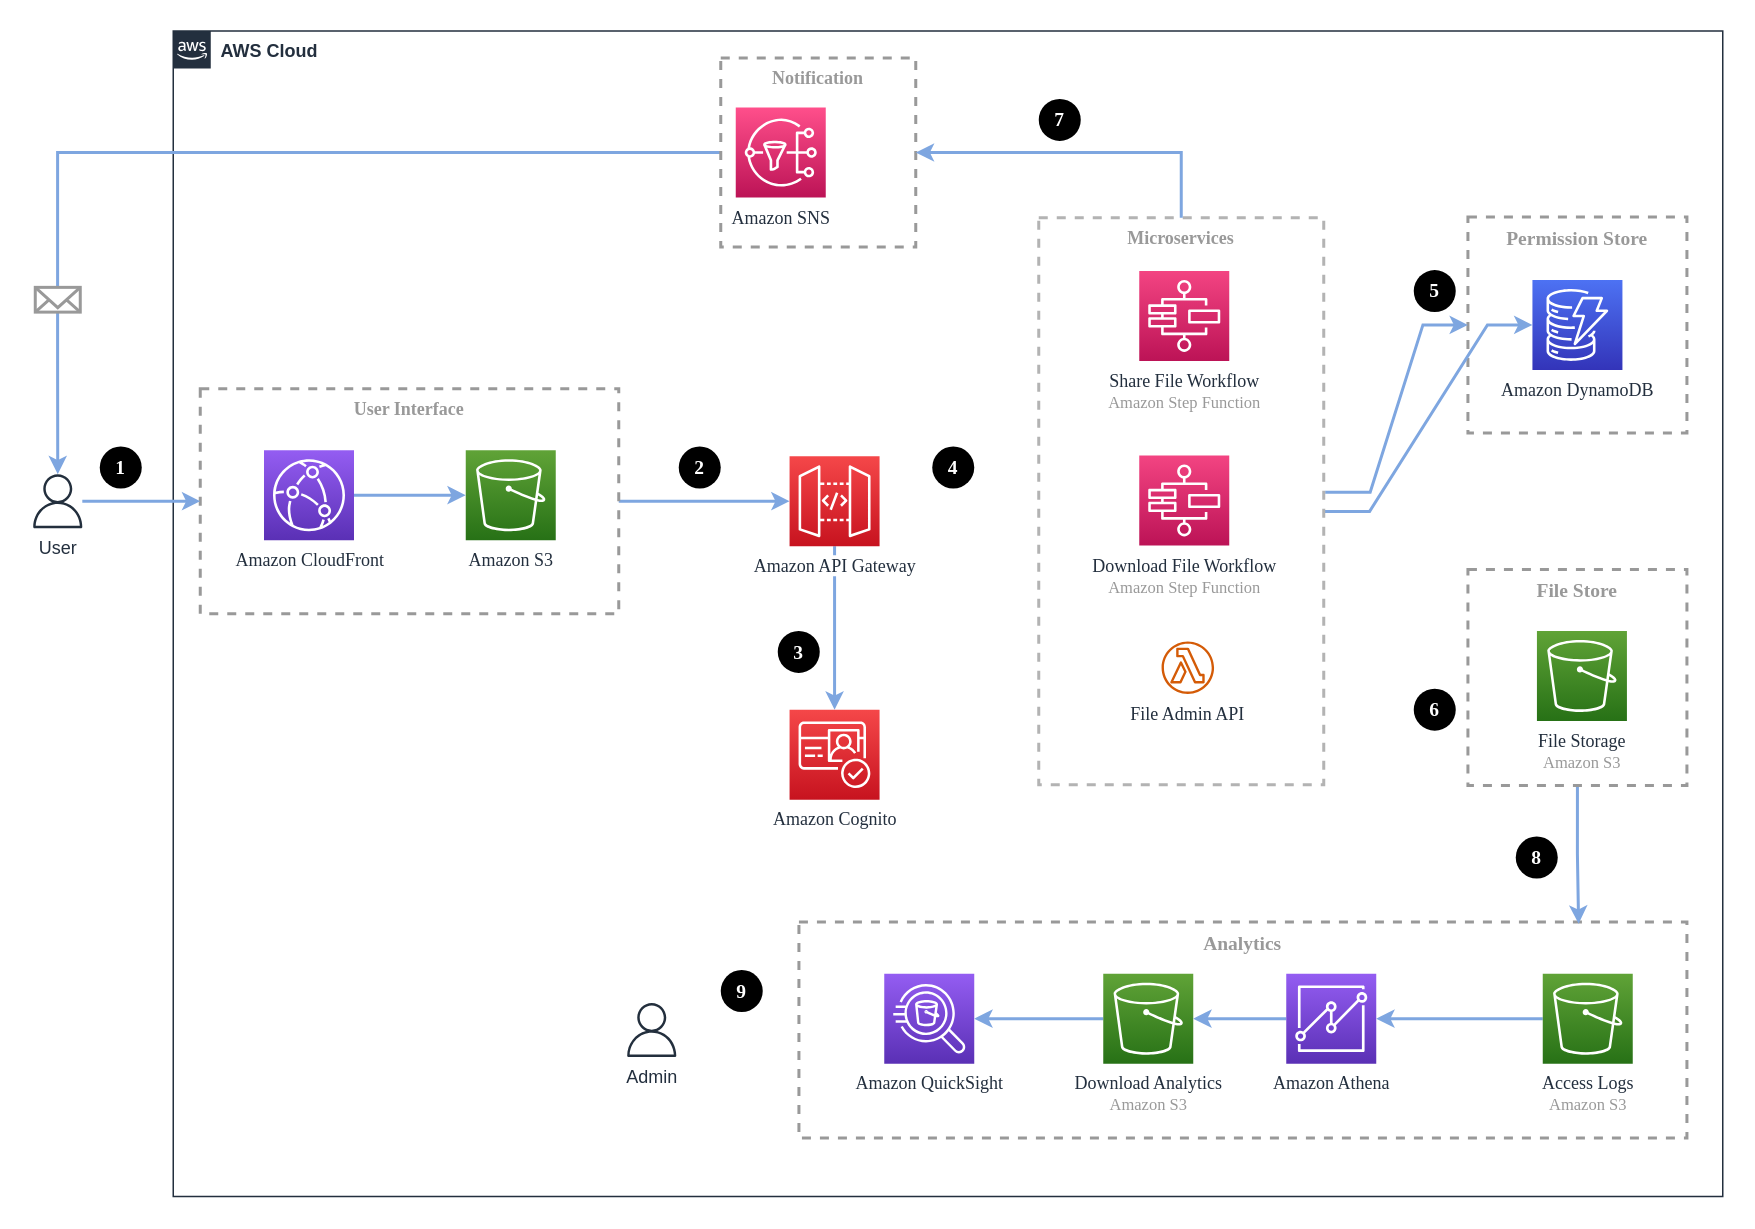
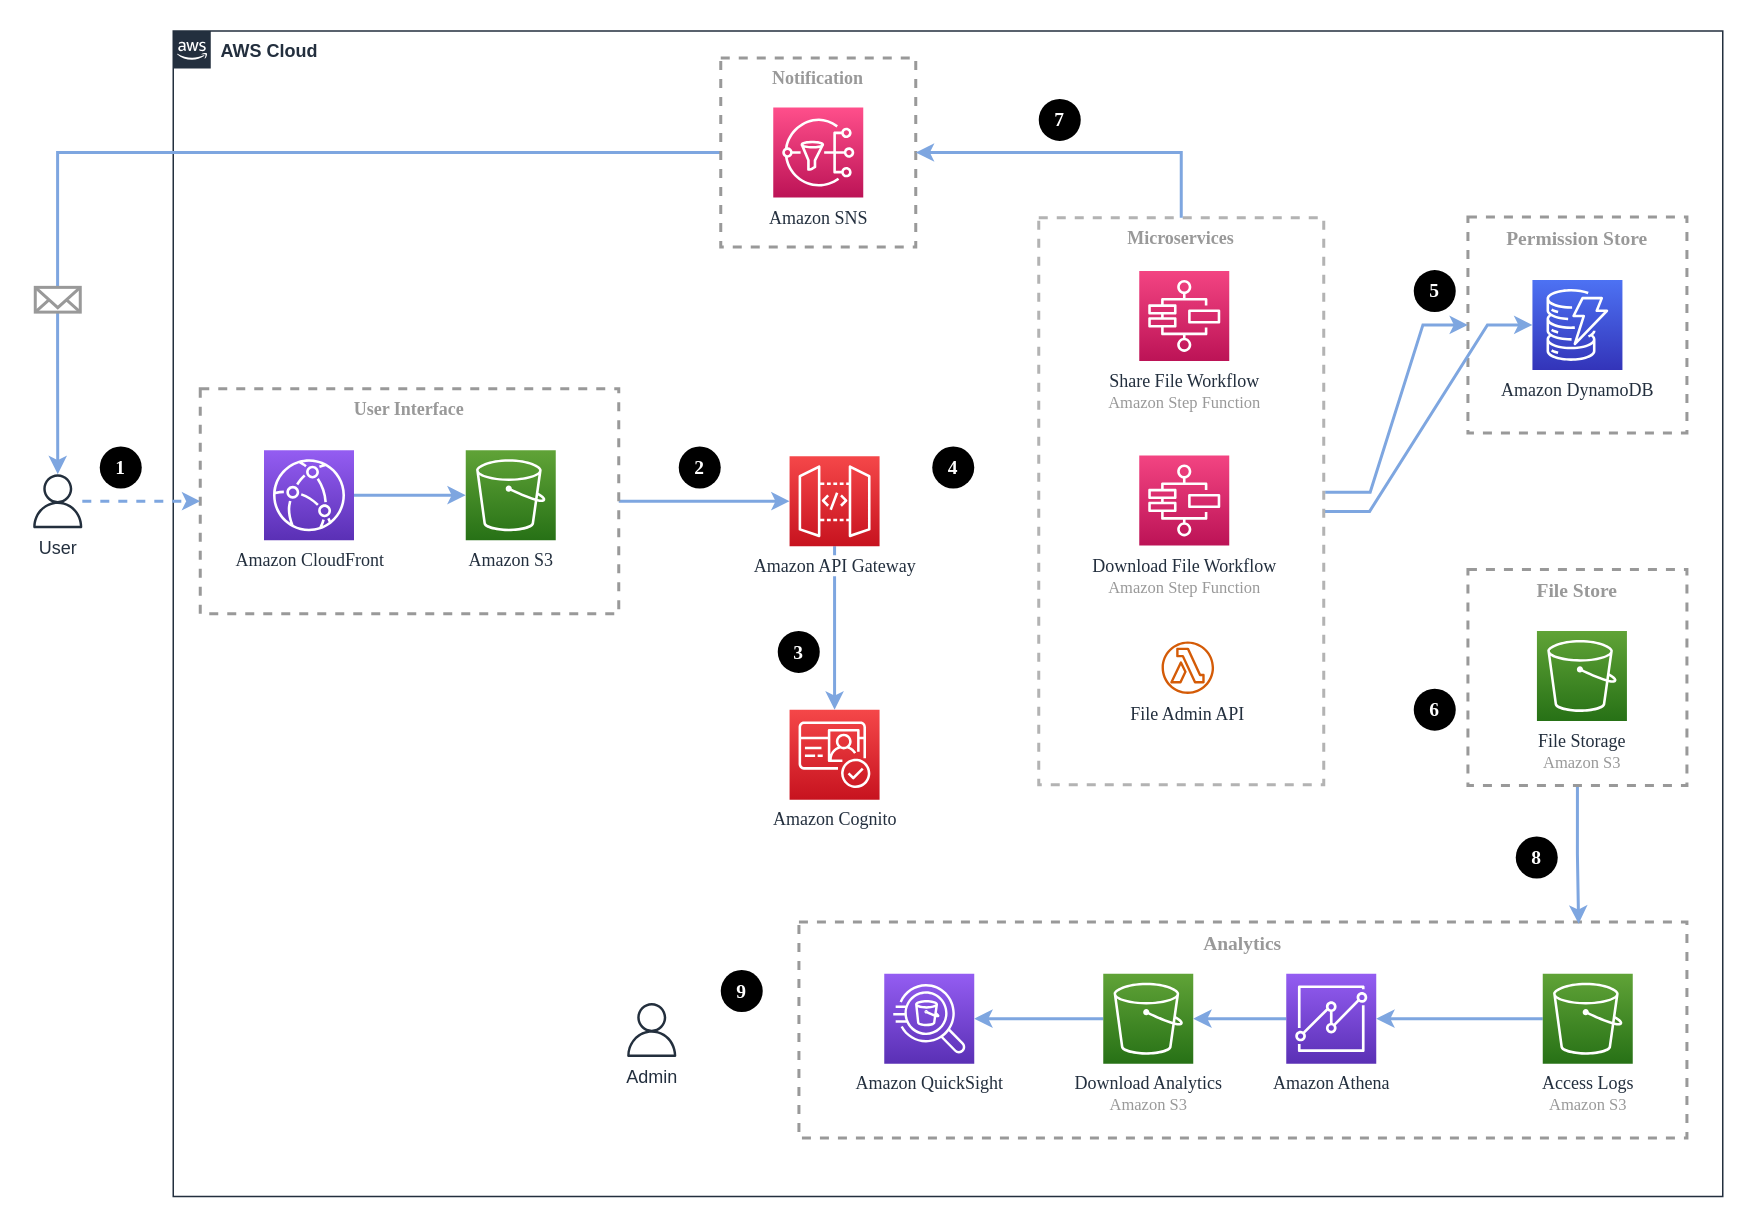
node "Amazon SNS": moved (781, 152) -> (818, 152)
edge "User" -> "User Interface": style solid -> dashed
